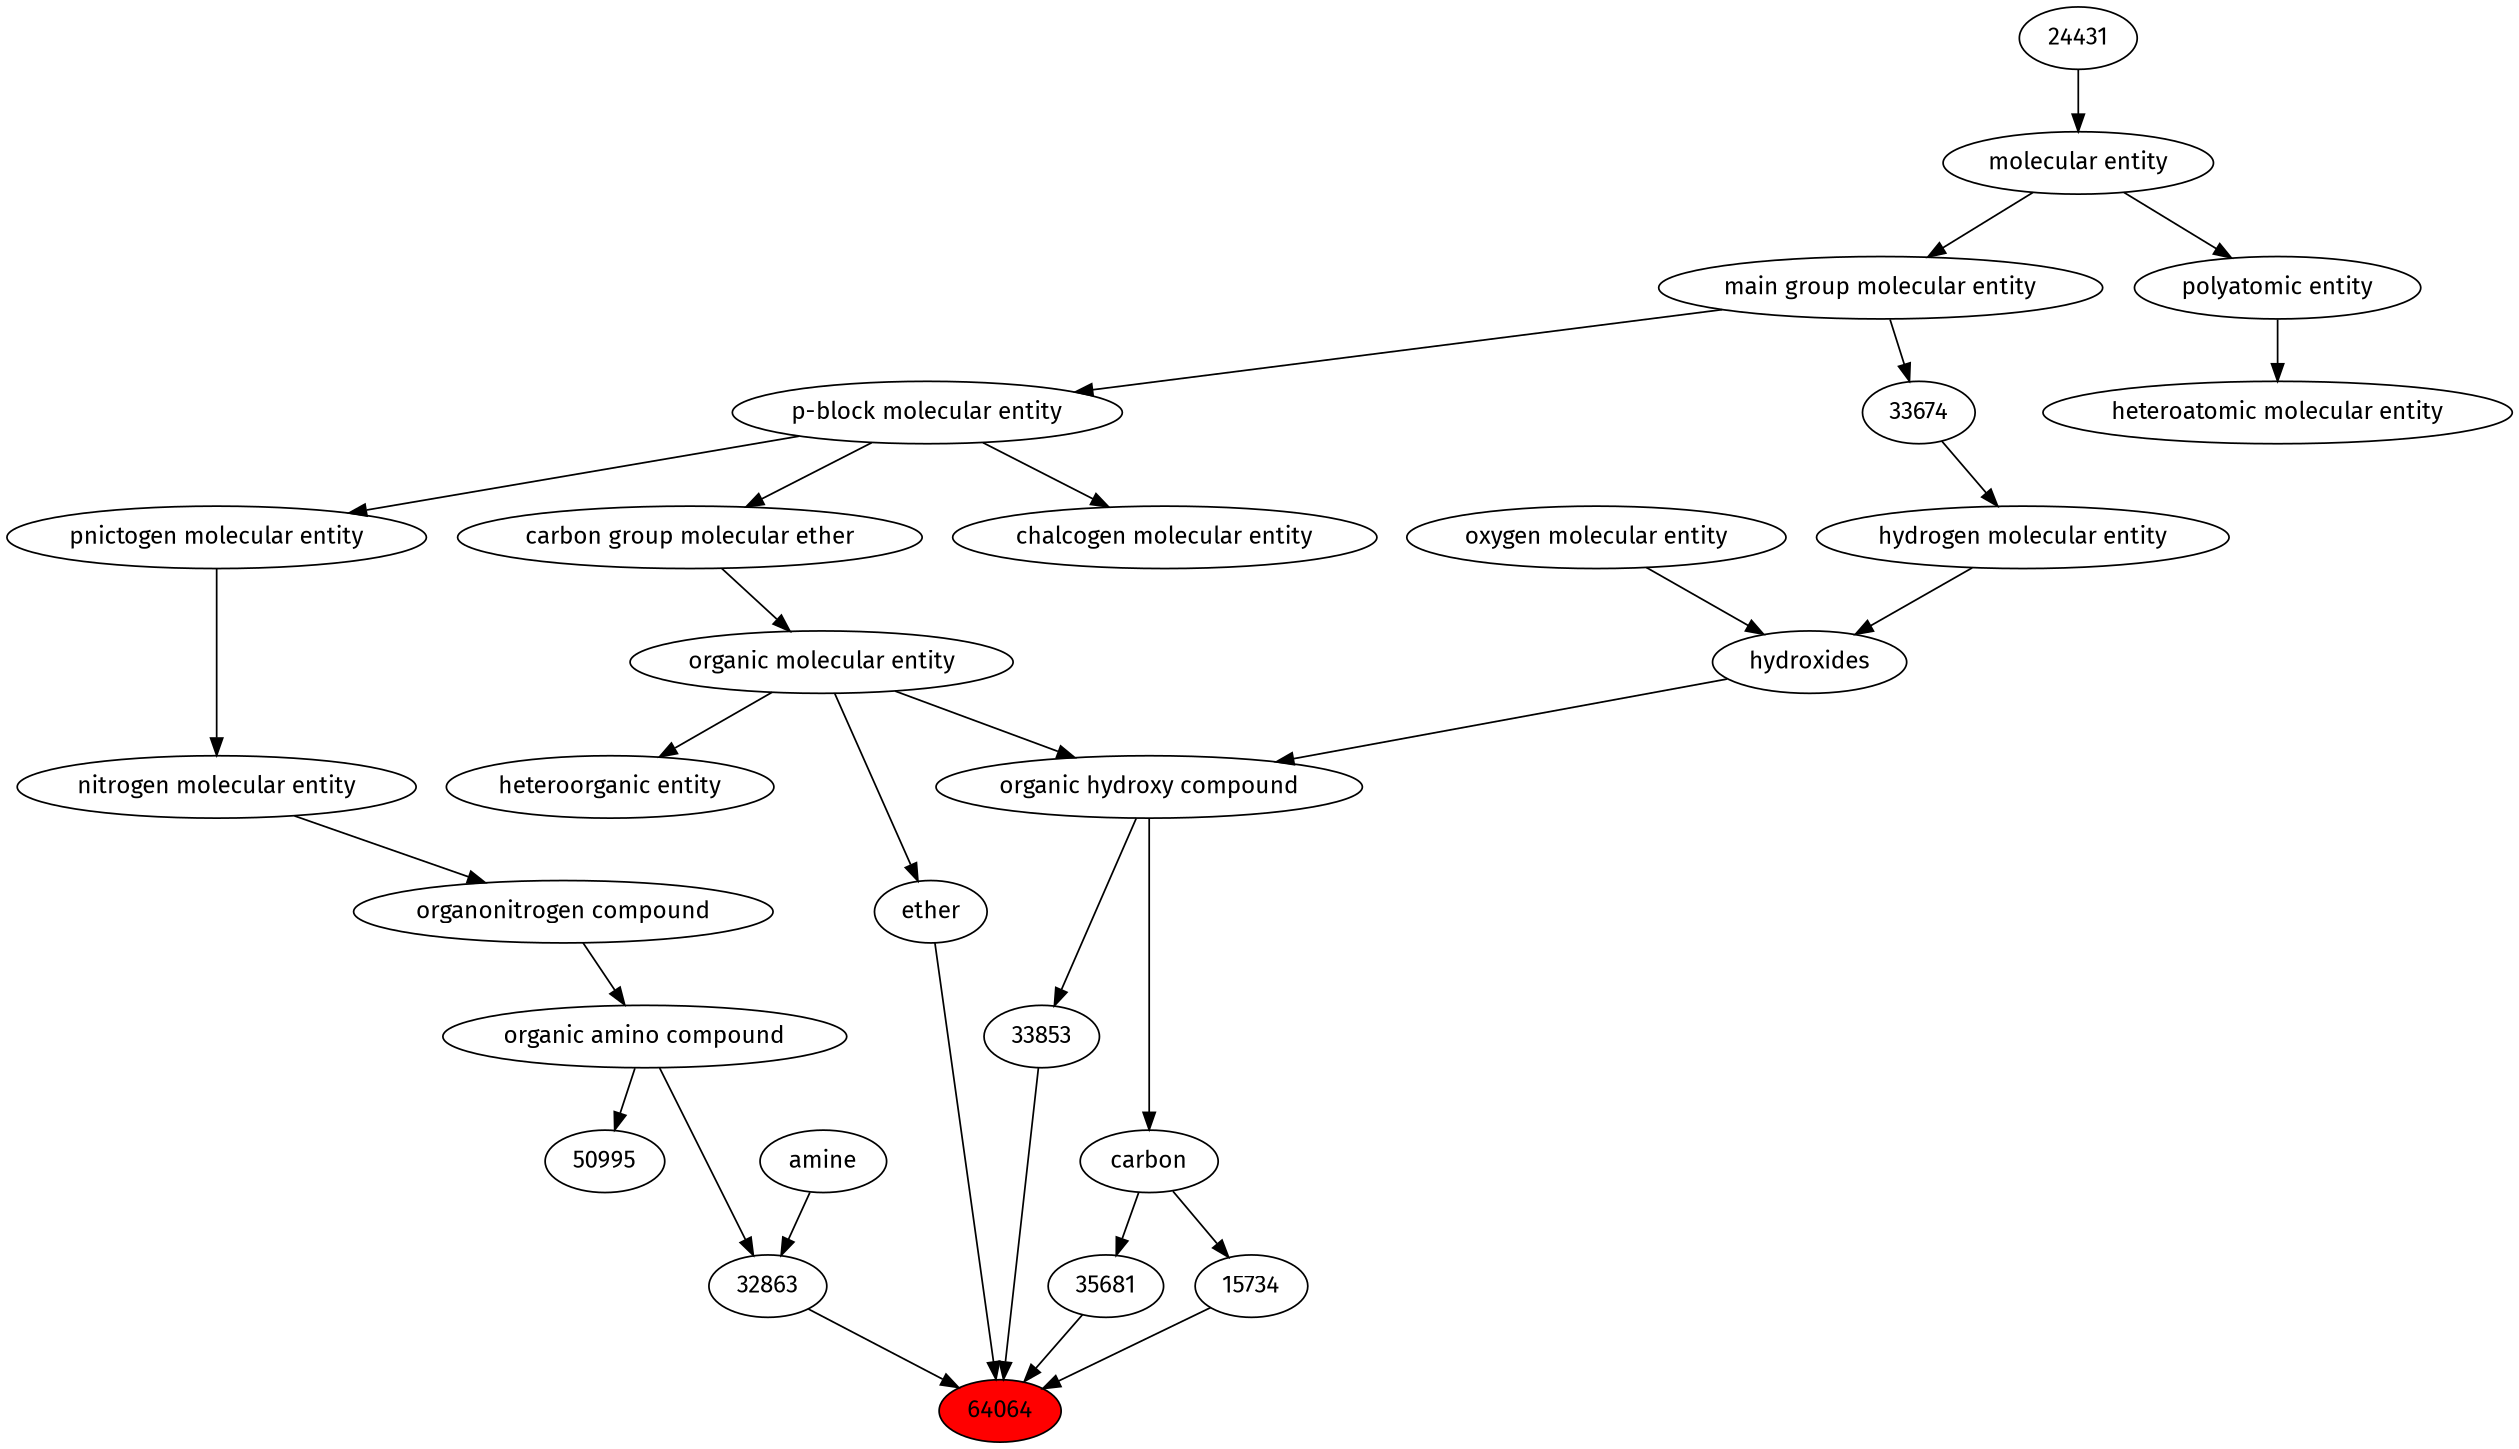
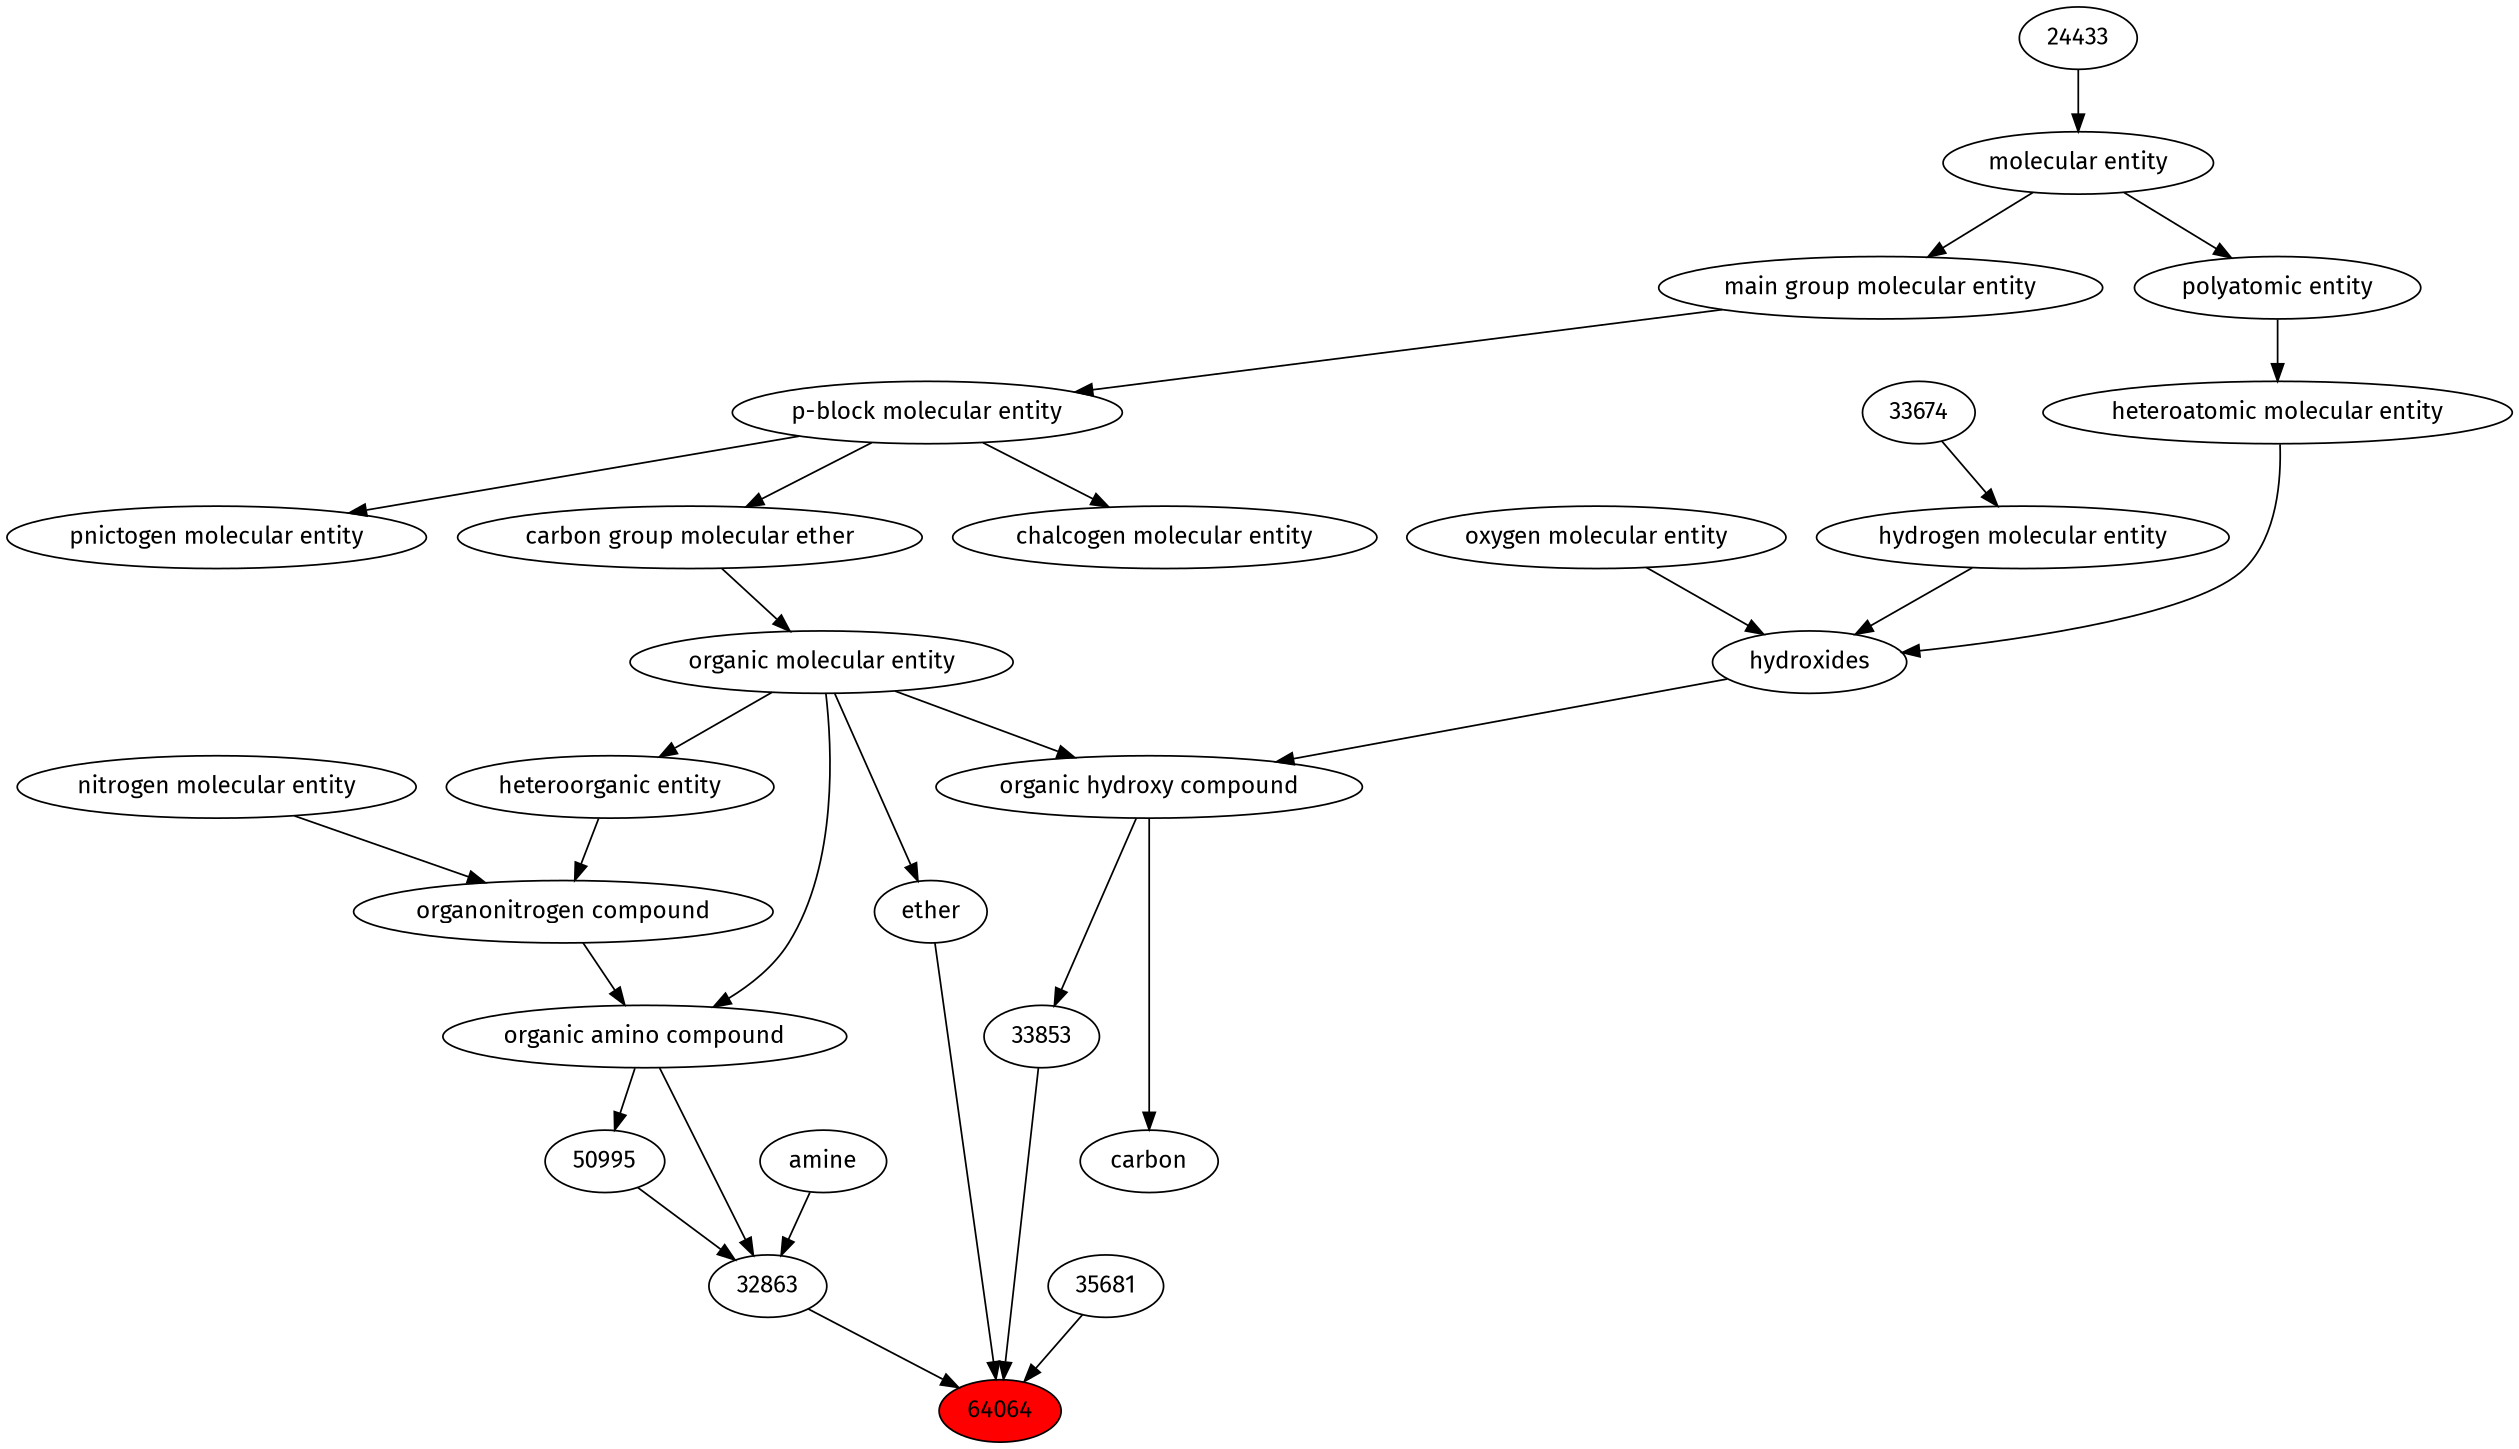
node "24431": label "24431" -> "24433"
edge "main group molecular entity" -> "33674": removed
edge "heteroatomic molecular entity" -> "hydroxides": added
edge "pnictogen molecular entity" -> "nitrogen molecular entity": removed
edge "heteroorganic entity" -> "organonitrogen compound": added
edge "organic molecular entity" -> "organic amino compound": added
edge "carbon" -> "35681": removed
edge "50995" -> "32863": added
node "15734": removed
